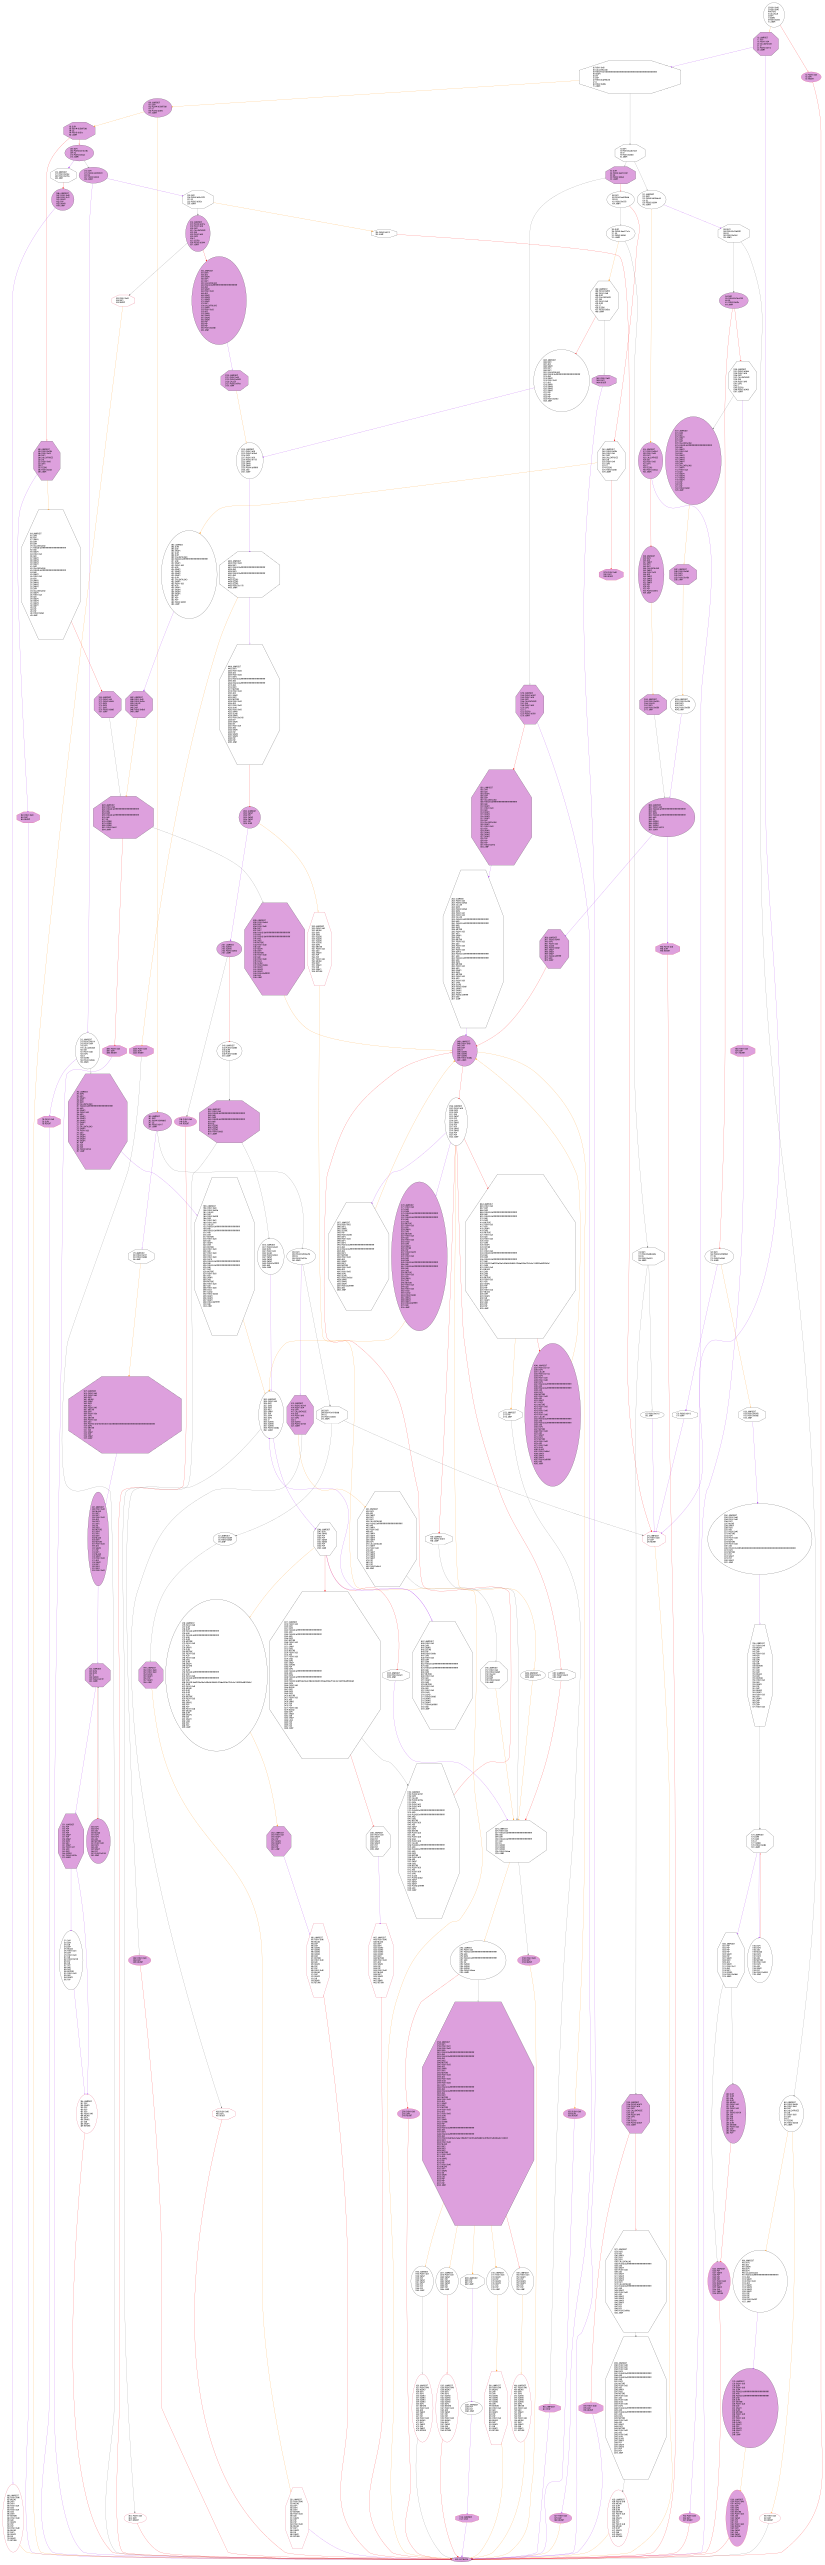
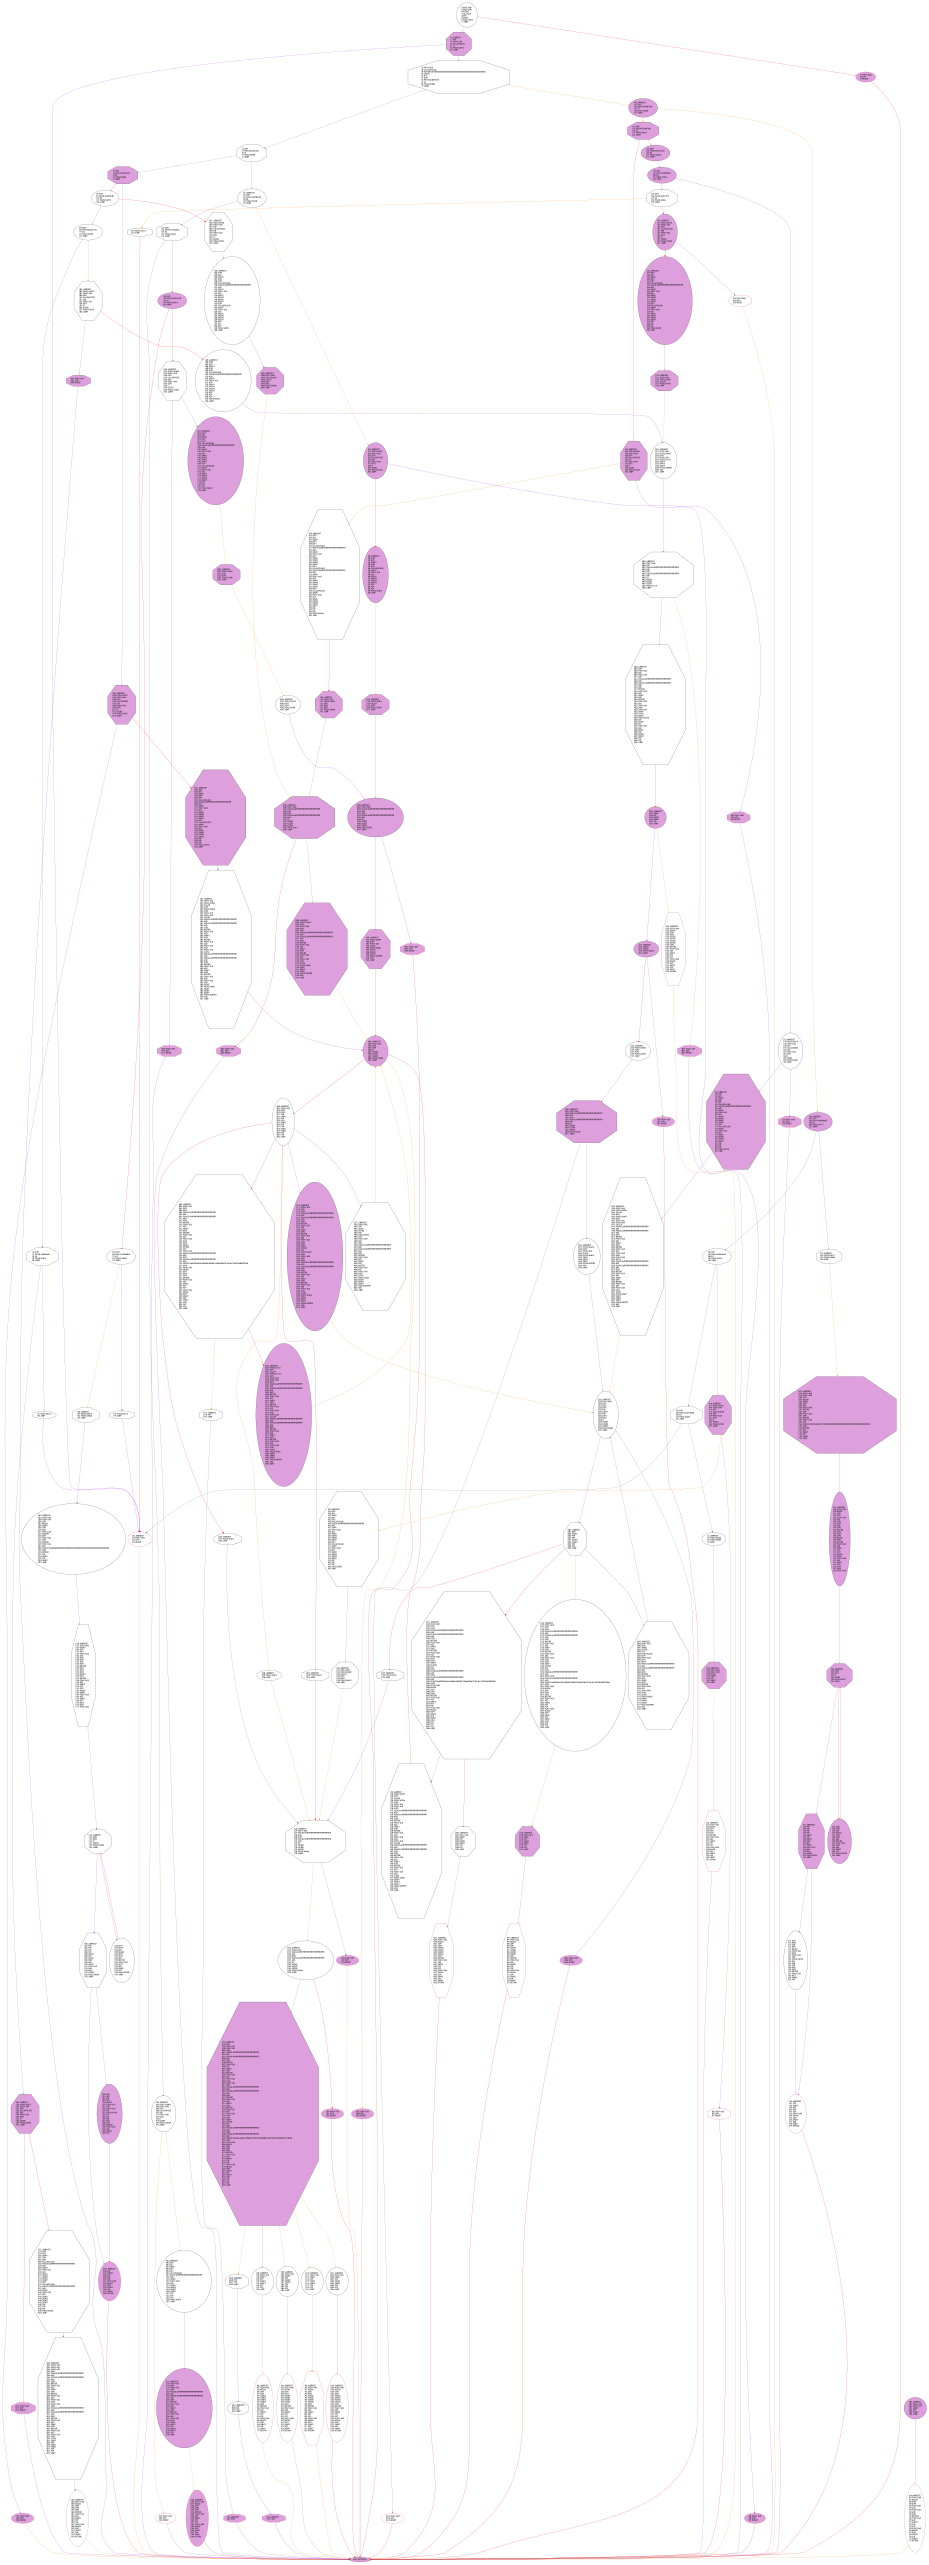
node "676: JUMPDEST 677: PUSH2 0x02ac 680: PUSH2 0x079a 683: JUMP": removed
node "1379: PUSH1 0x00 1381: DUP1 1382: REVERT": removed
